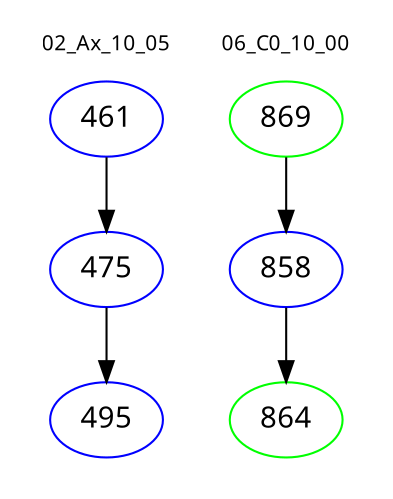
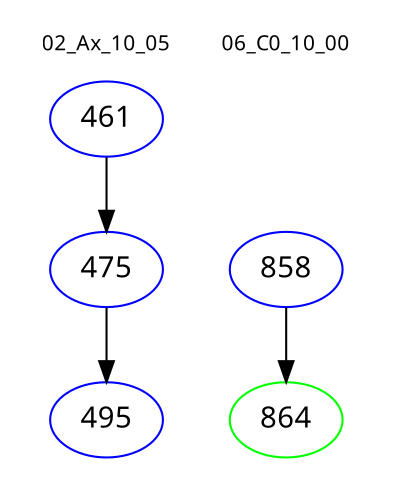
node "869": removed
